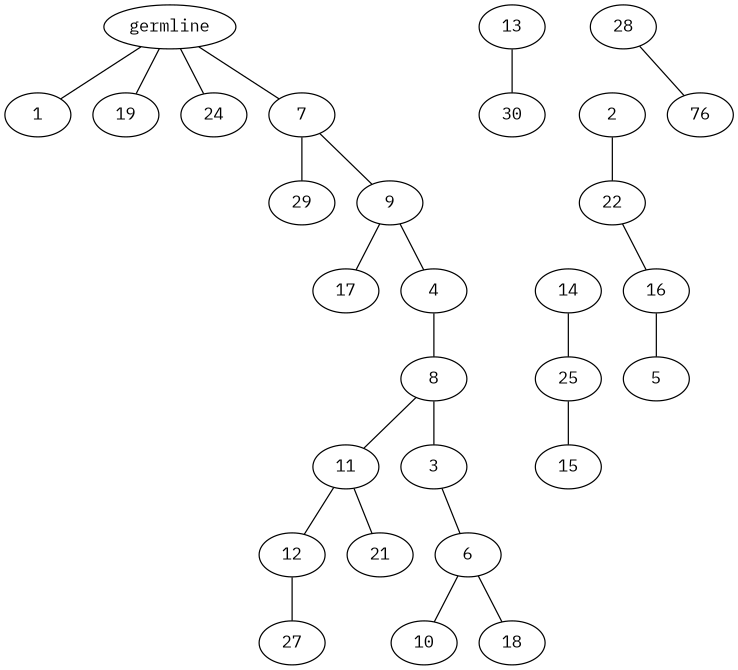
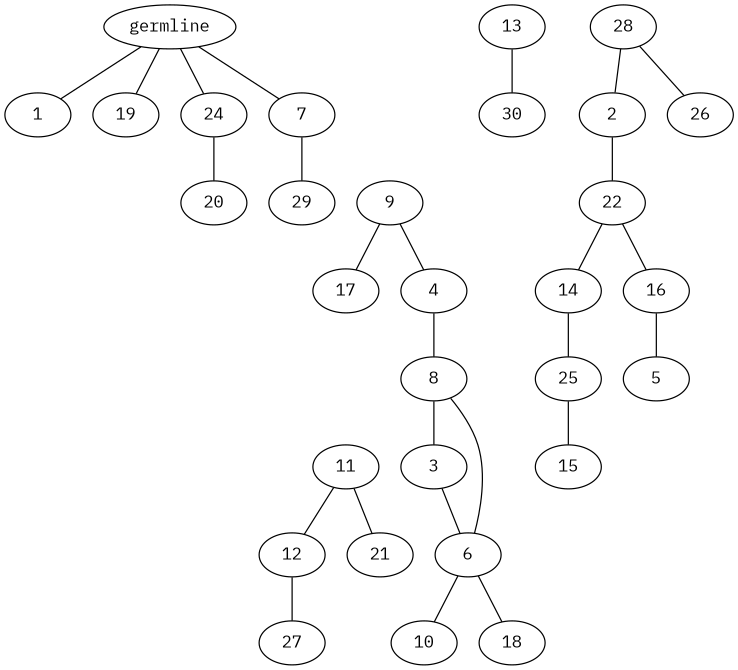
edge "28" -- "2": added
node "76": label "76" -> "26"
edge "7" -- "9": removed
node "20": added
edge "22" -- "14": added
edge "8" -- "11": now "8" -- "6"
